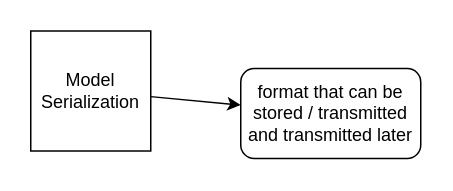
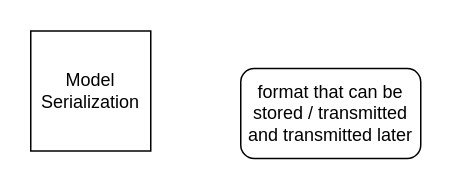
edge "Model Serialization" -> "format that can be stored / transmitted and transmitted later": removed
